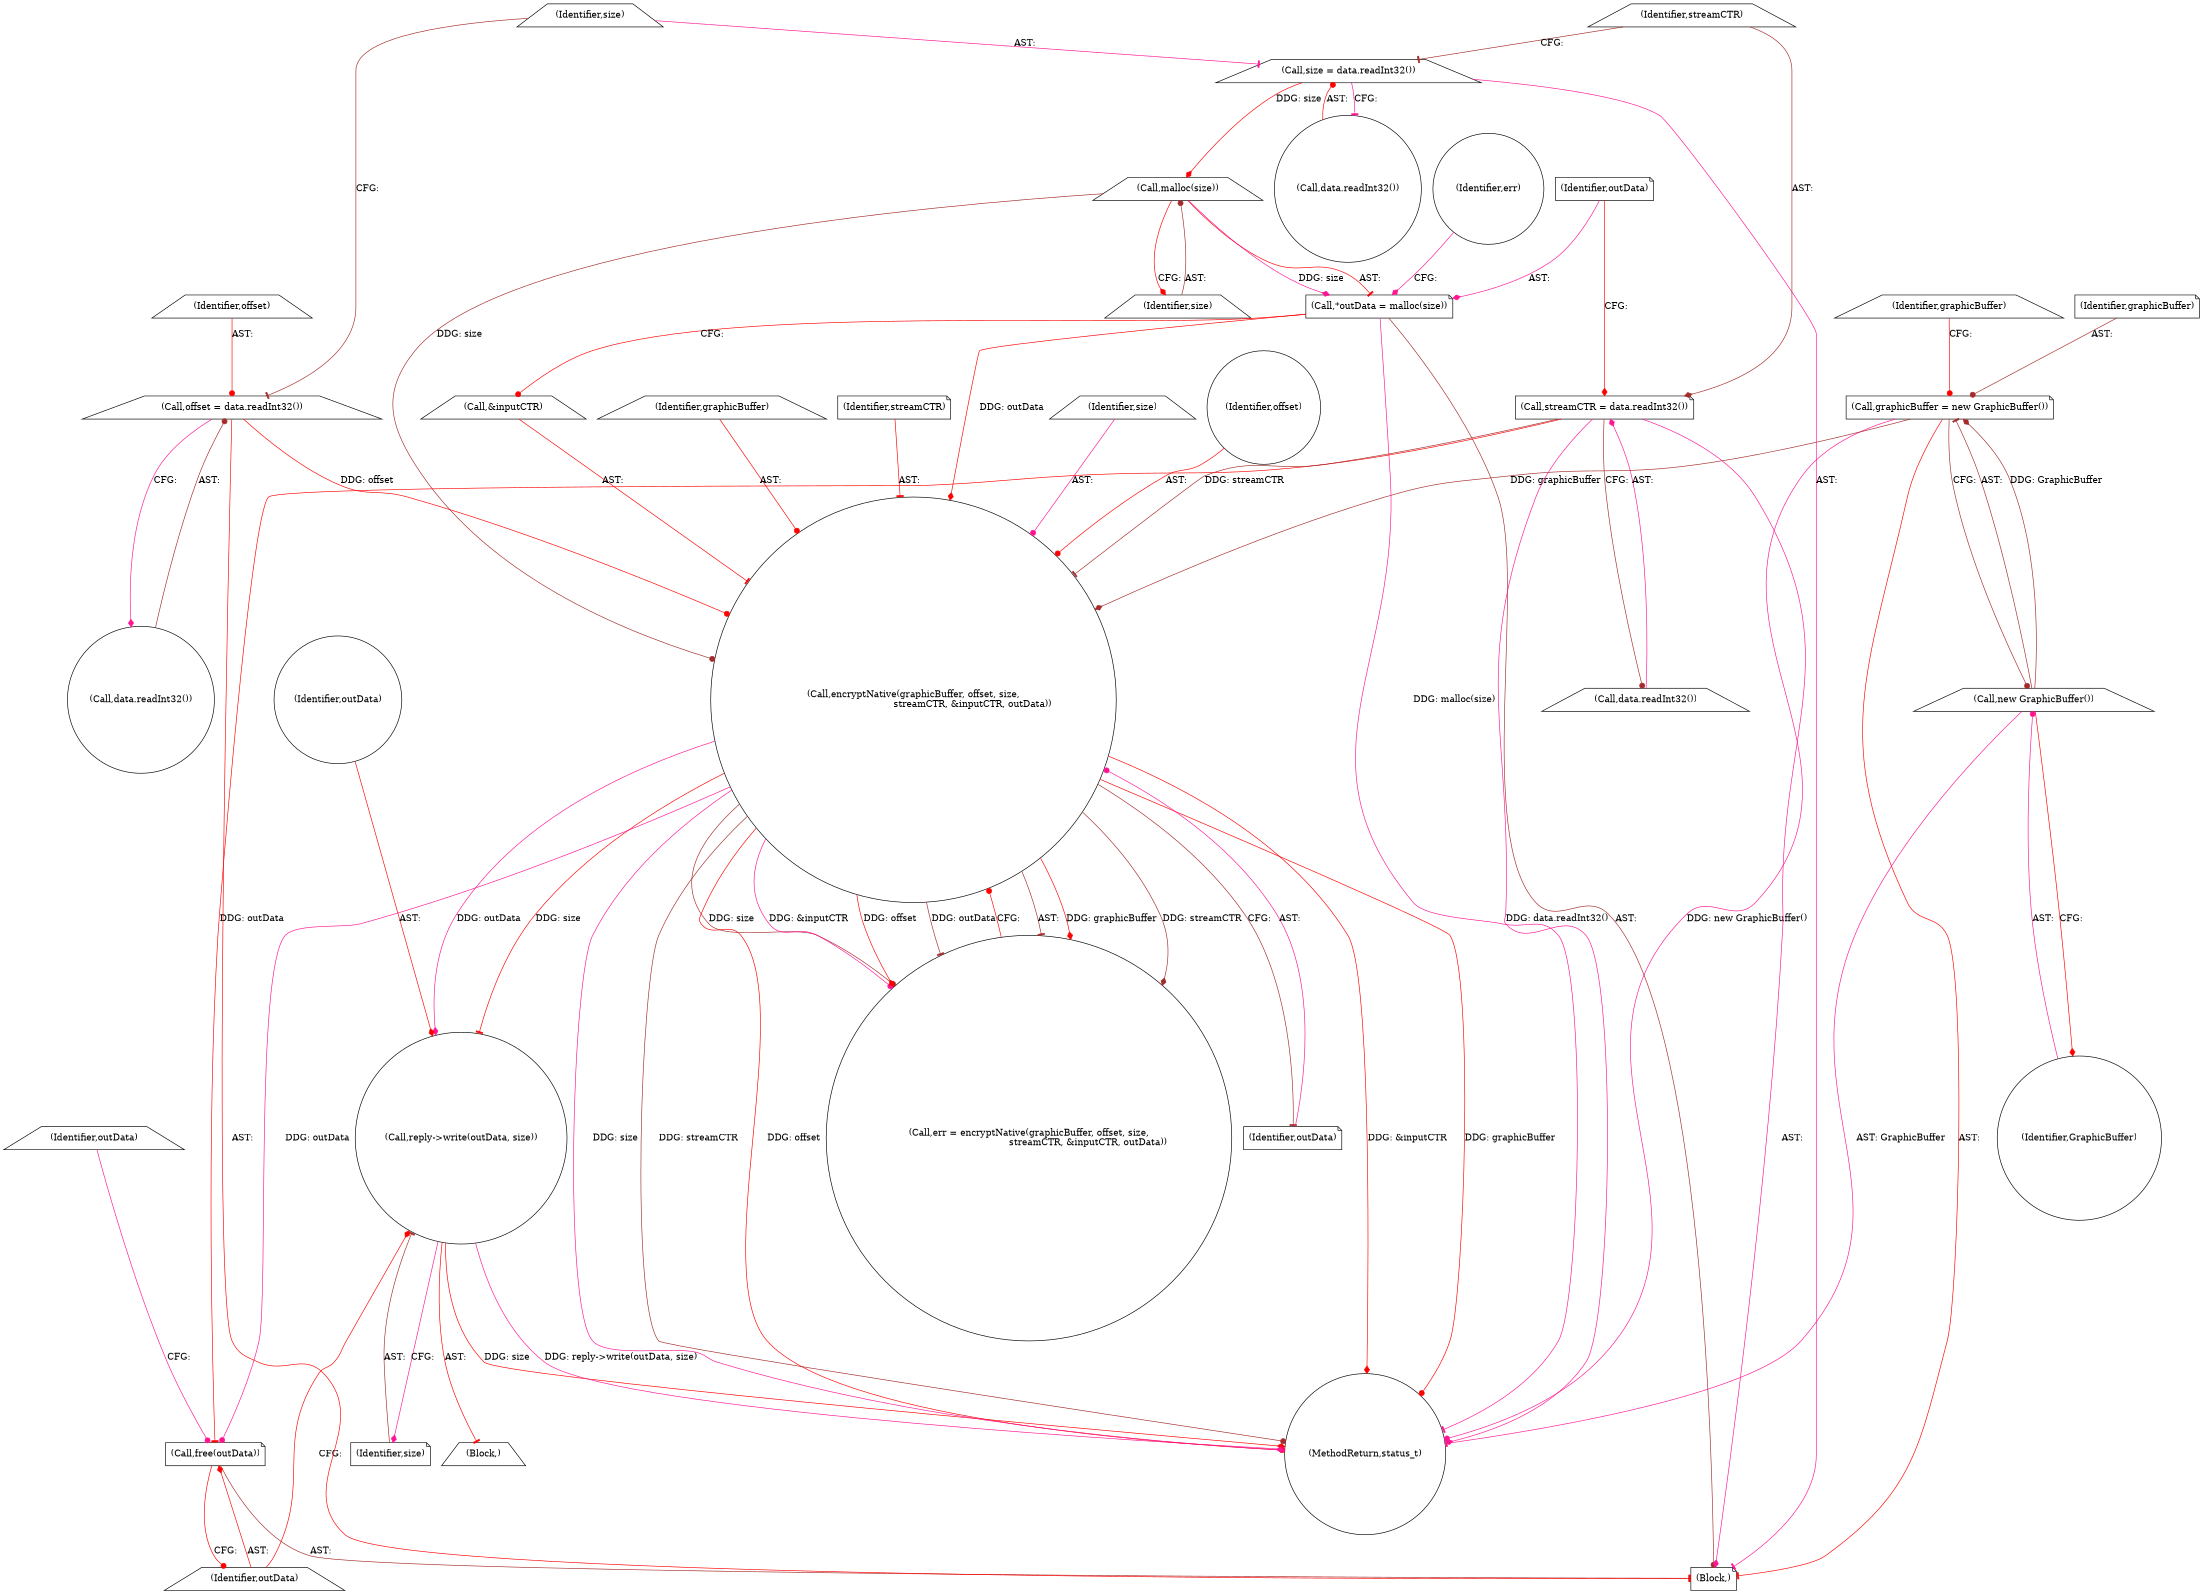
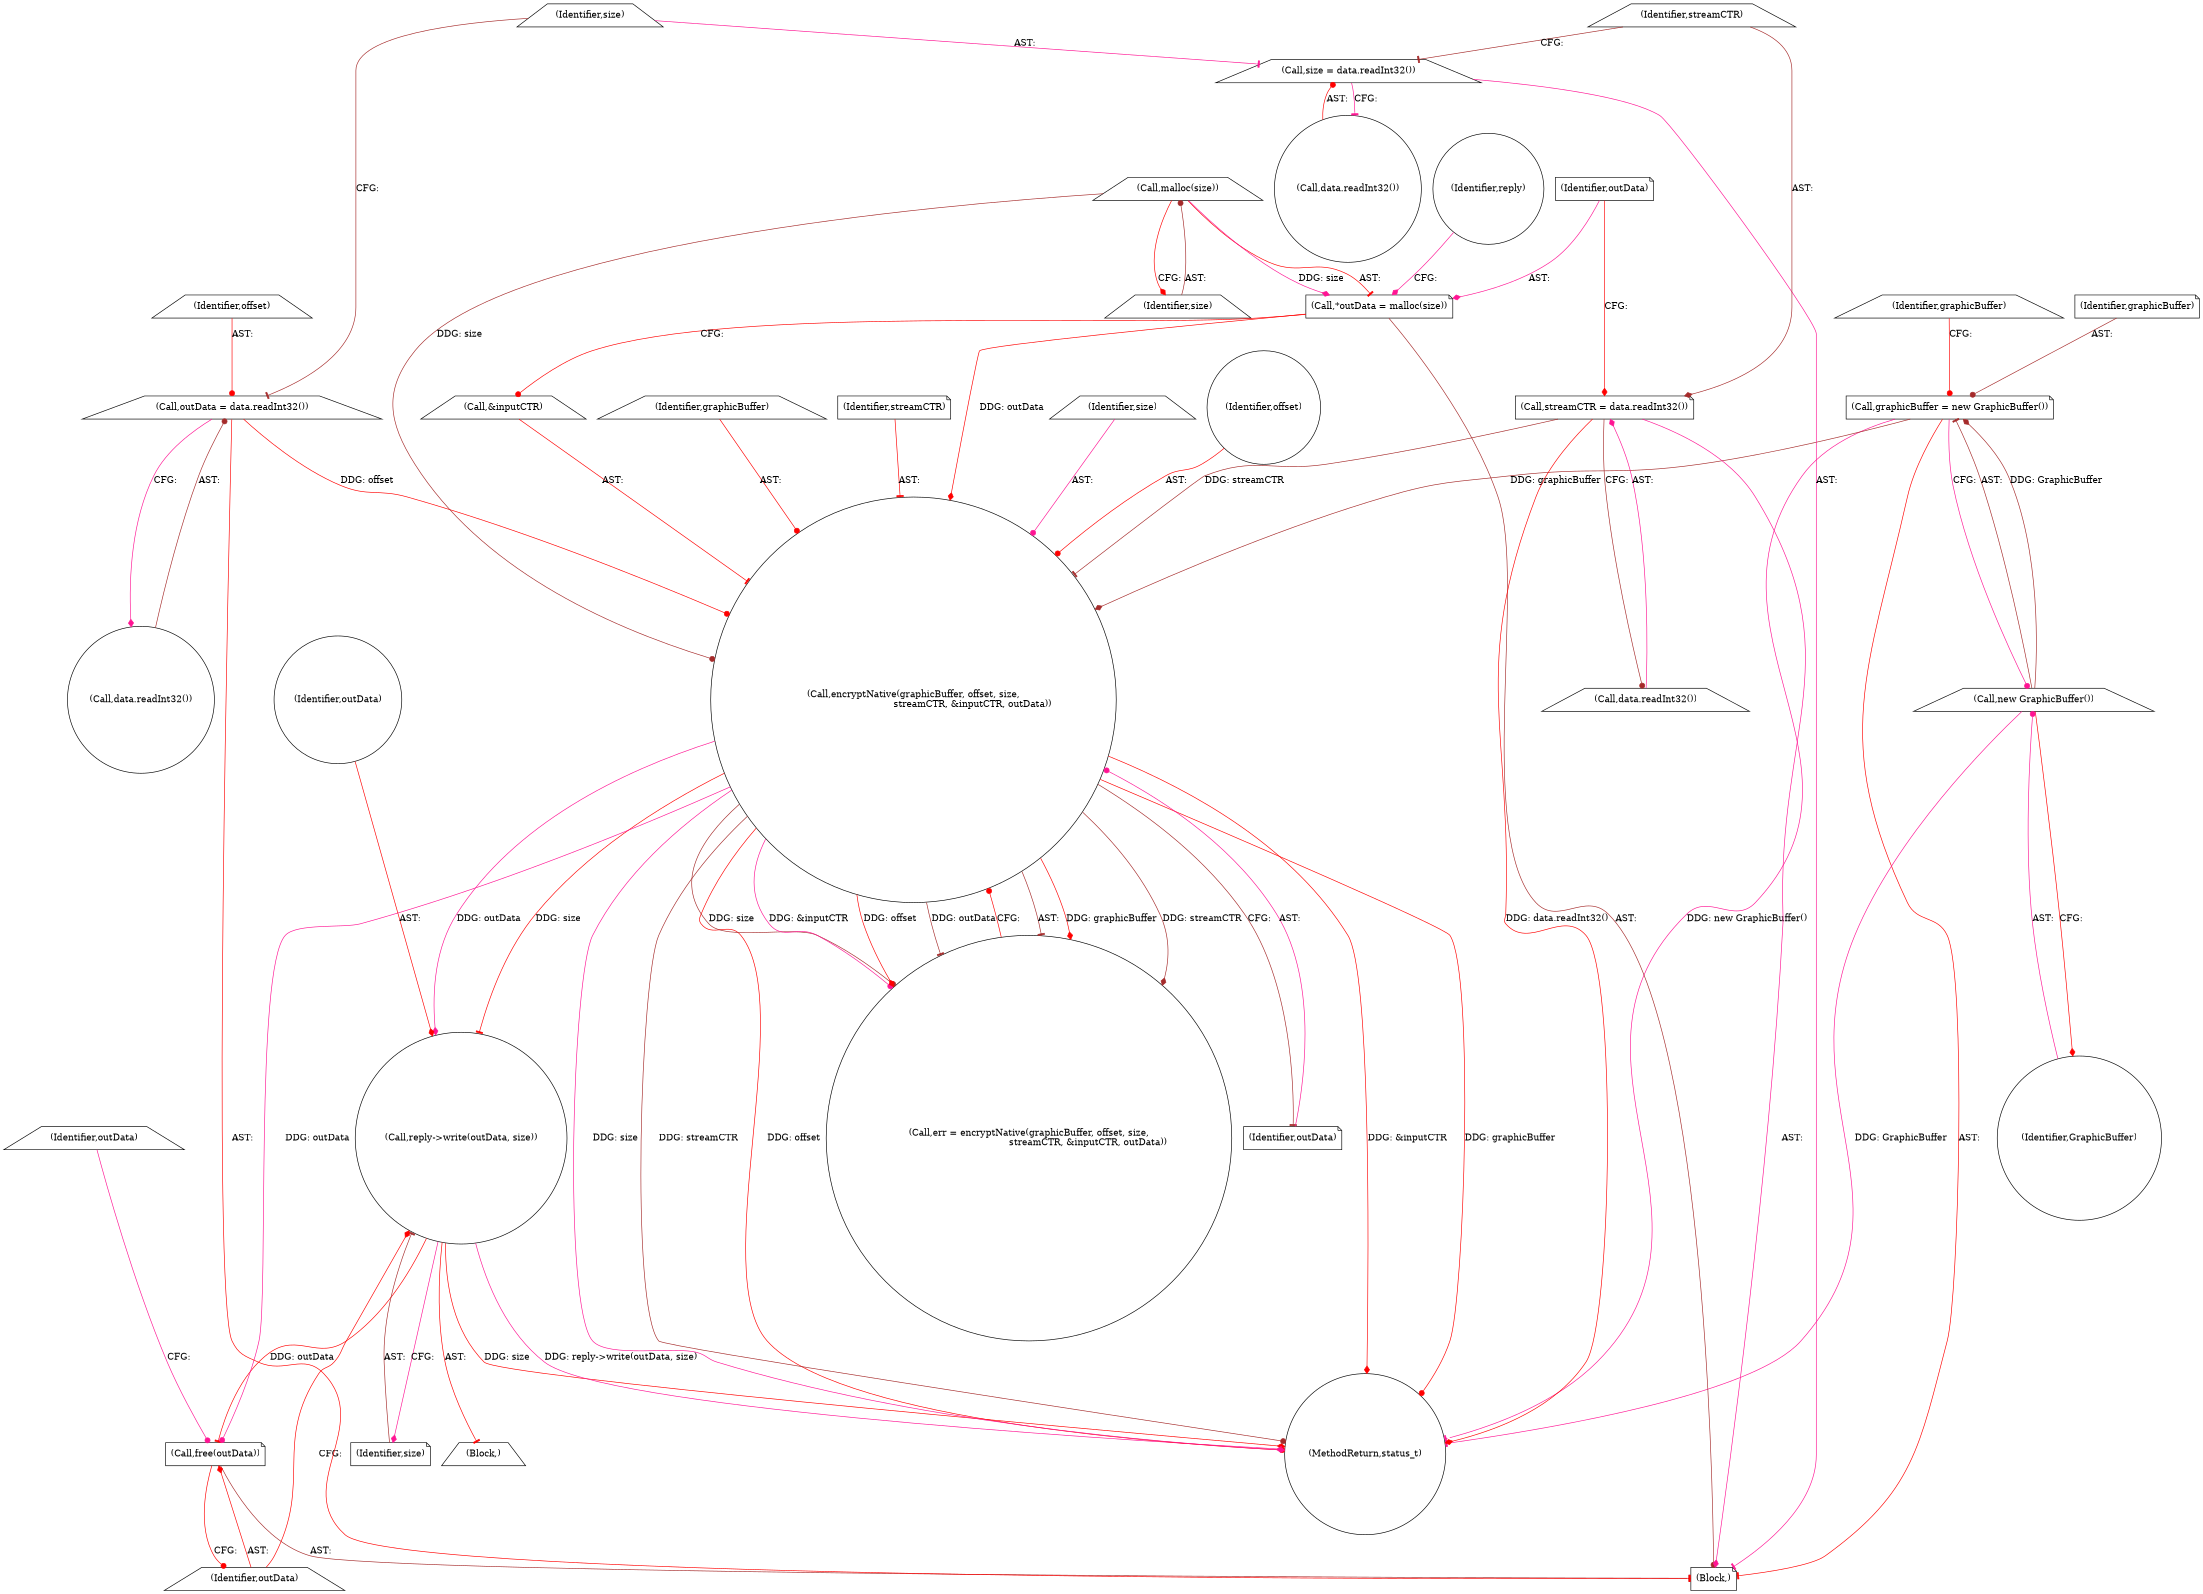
edge "(Call,size = data.readInt32())" -> "(Call,malloc(size))": removed, label "DDG: size"
node "(Identifier,err)": label "(Identifier,err)" -> "(Identifier,reply)"
node "(Call,offset = data.readInt32())": label "(Call,offset = data.readInt32())" -> "(Call,outData = data.readInt32())"
edge "(Call,streamCTR = data.readInt32())" -> "(Call,free(outData))": now "(Call,reply->write(outData, size))" -> "(Call,free(outData))"
edge "(Call,graphicBuffer = new GraphicBuffer())" -> "(Call,new GraphicBuffer())": color brown -> deeppink
edge "(Call,*outData = malloc(size))" -> "(MethodReturn,status_t)": removed, label "DDG: malloc(size)"
edge "(Call,graphicBuffer = new GraphicBuffer())" -> "(MethodReturn,status_t)": arrowhead dot -> tee
edge "(Call,streamCTR = data.readInt32())" -> "(MethodReturn,status_t)": color deeppink -> red
edge "(Call,new GraphicBuffer())" -> "(MethodReturn,status_t)": label "AST: GraphicBuffer" -> "DDG: GraphicBuffer"
